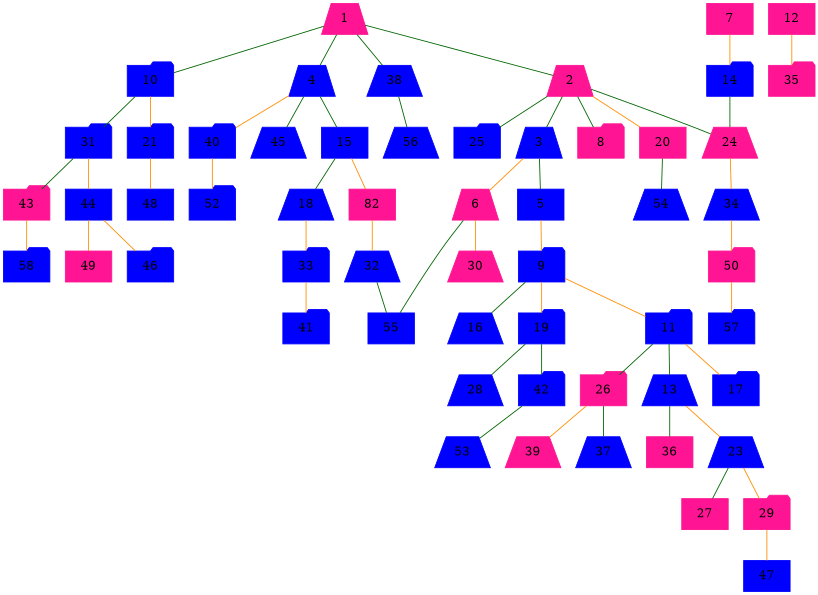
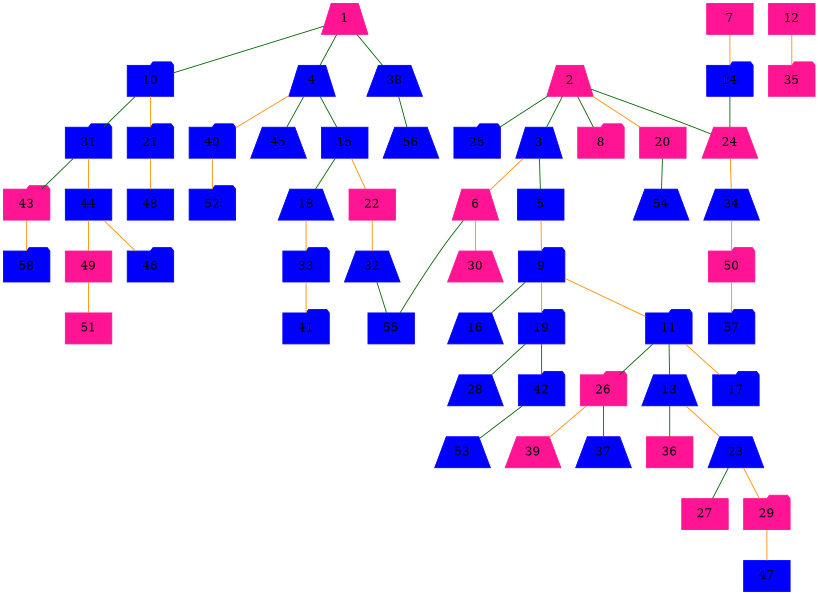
edge "1" -- "2": removed
node "82": label "82" -> "22"
node "51": added
